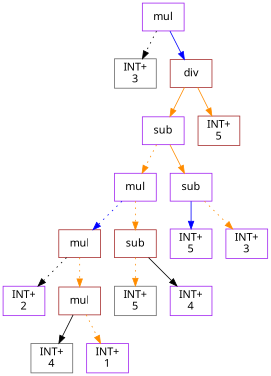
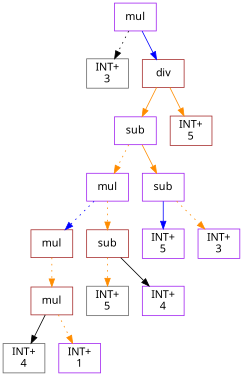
node "INT+ 2": removed
